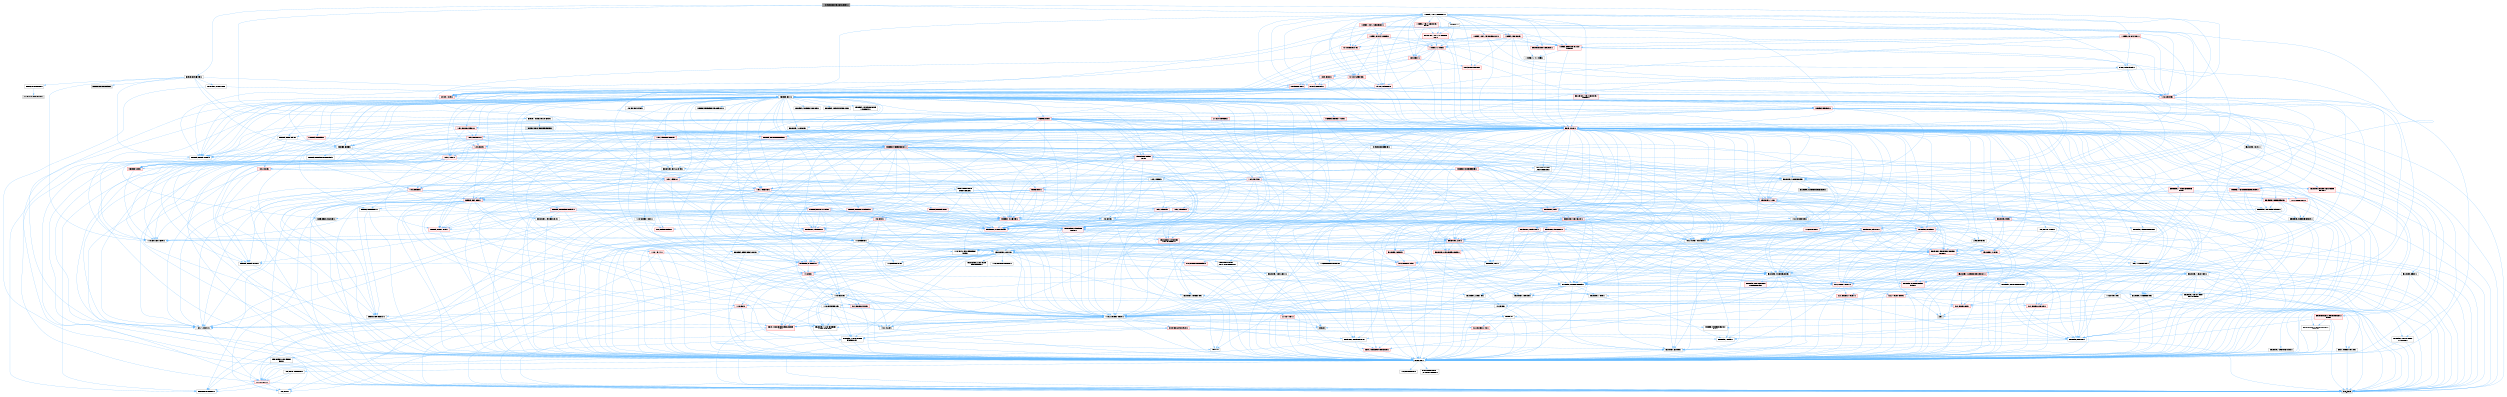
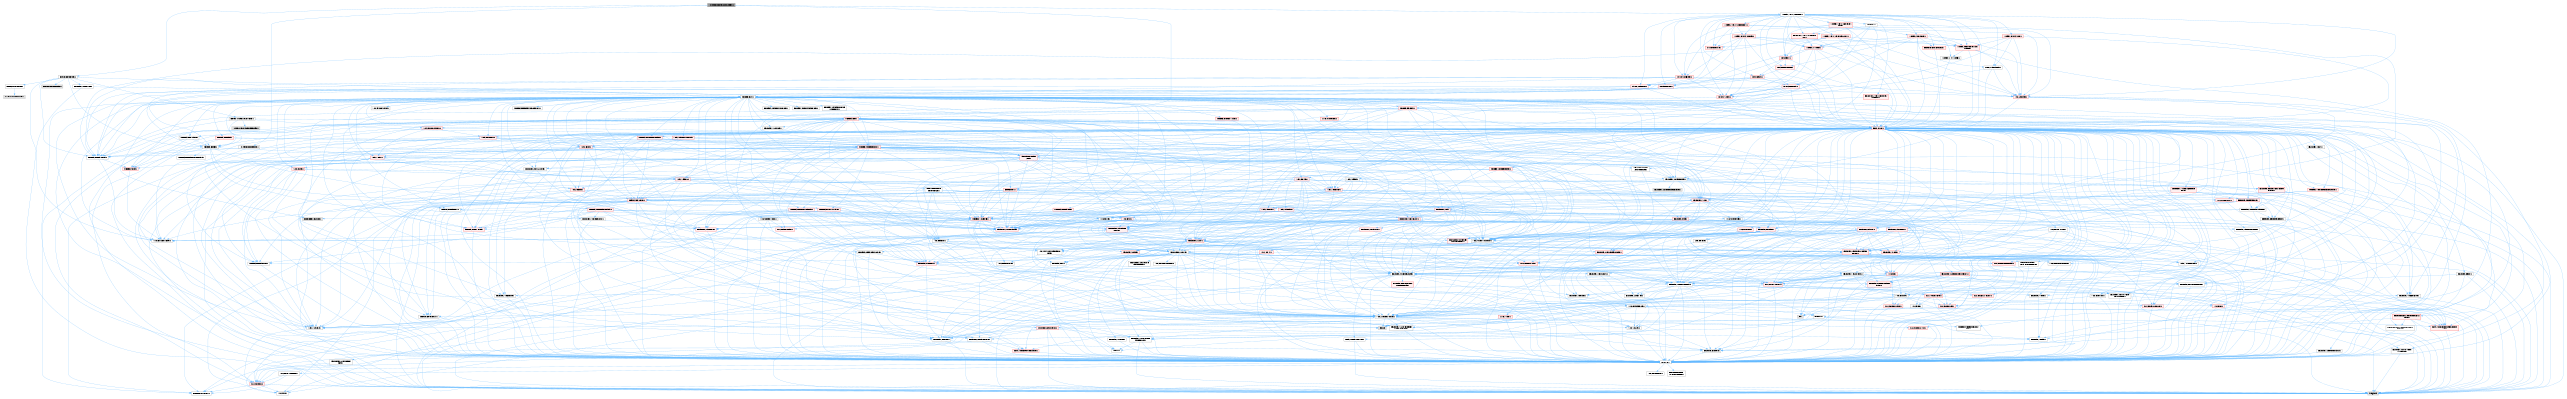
node "Templates/IsSigned.h": added
